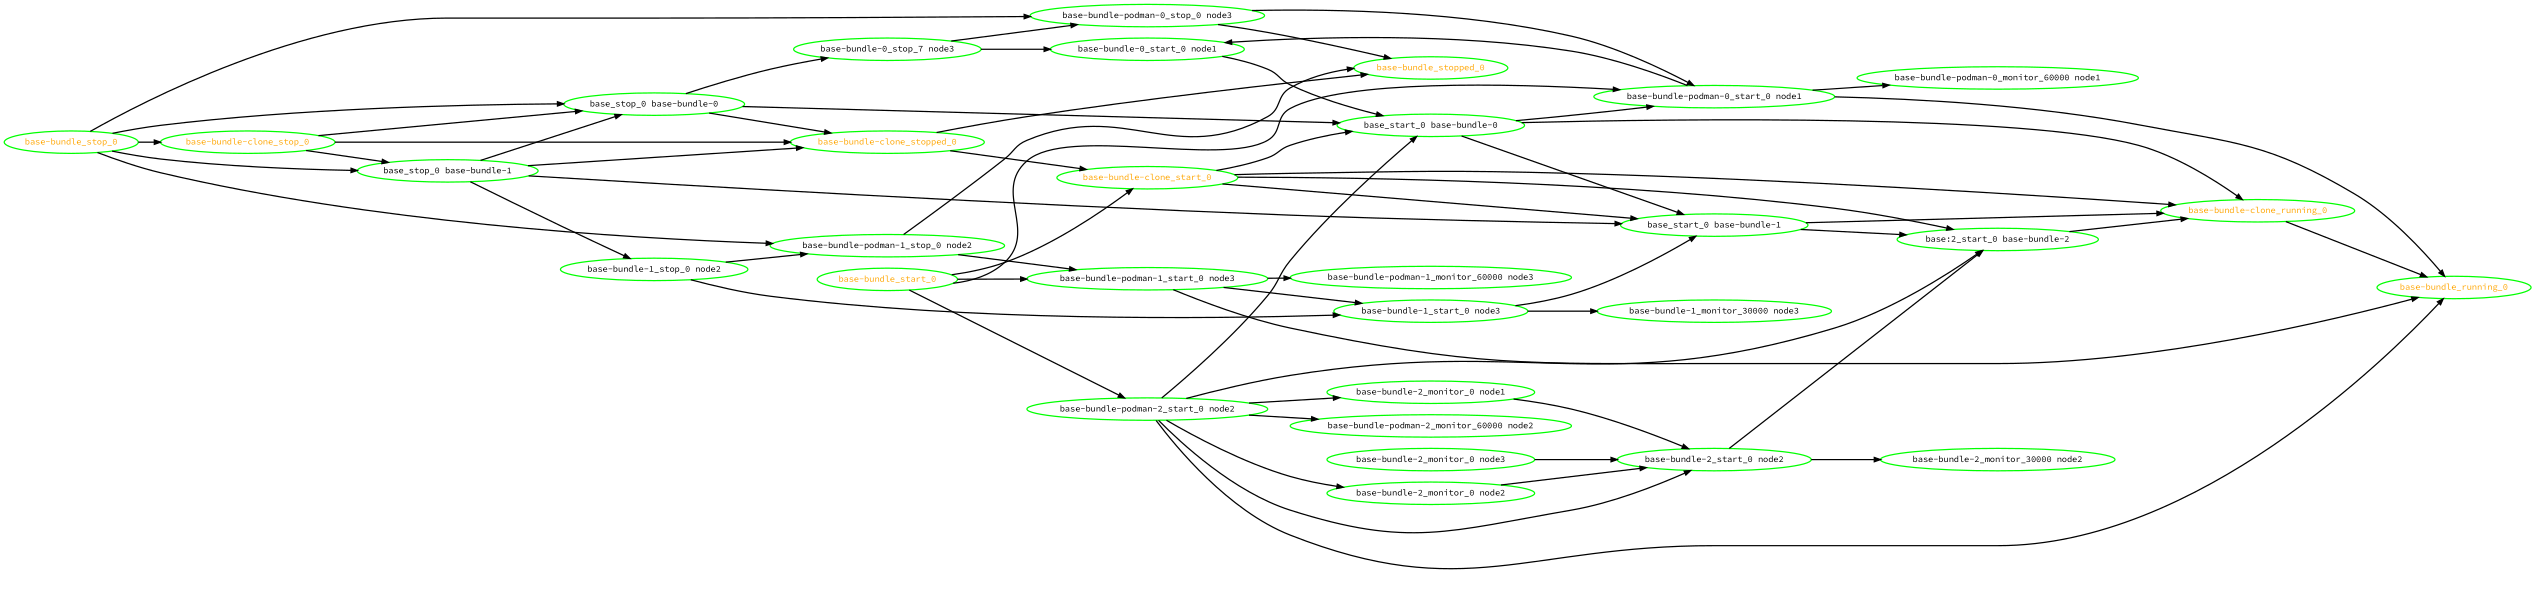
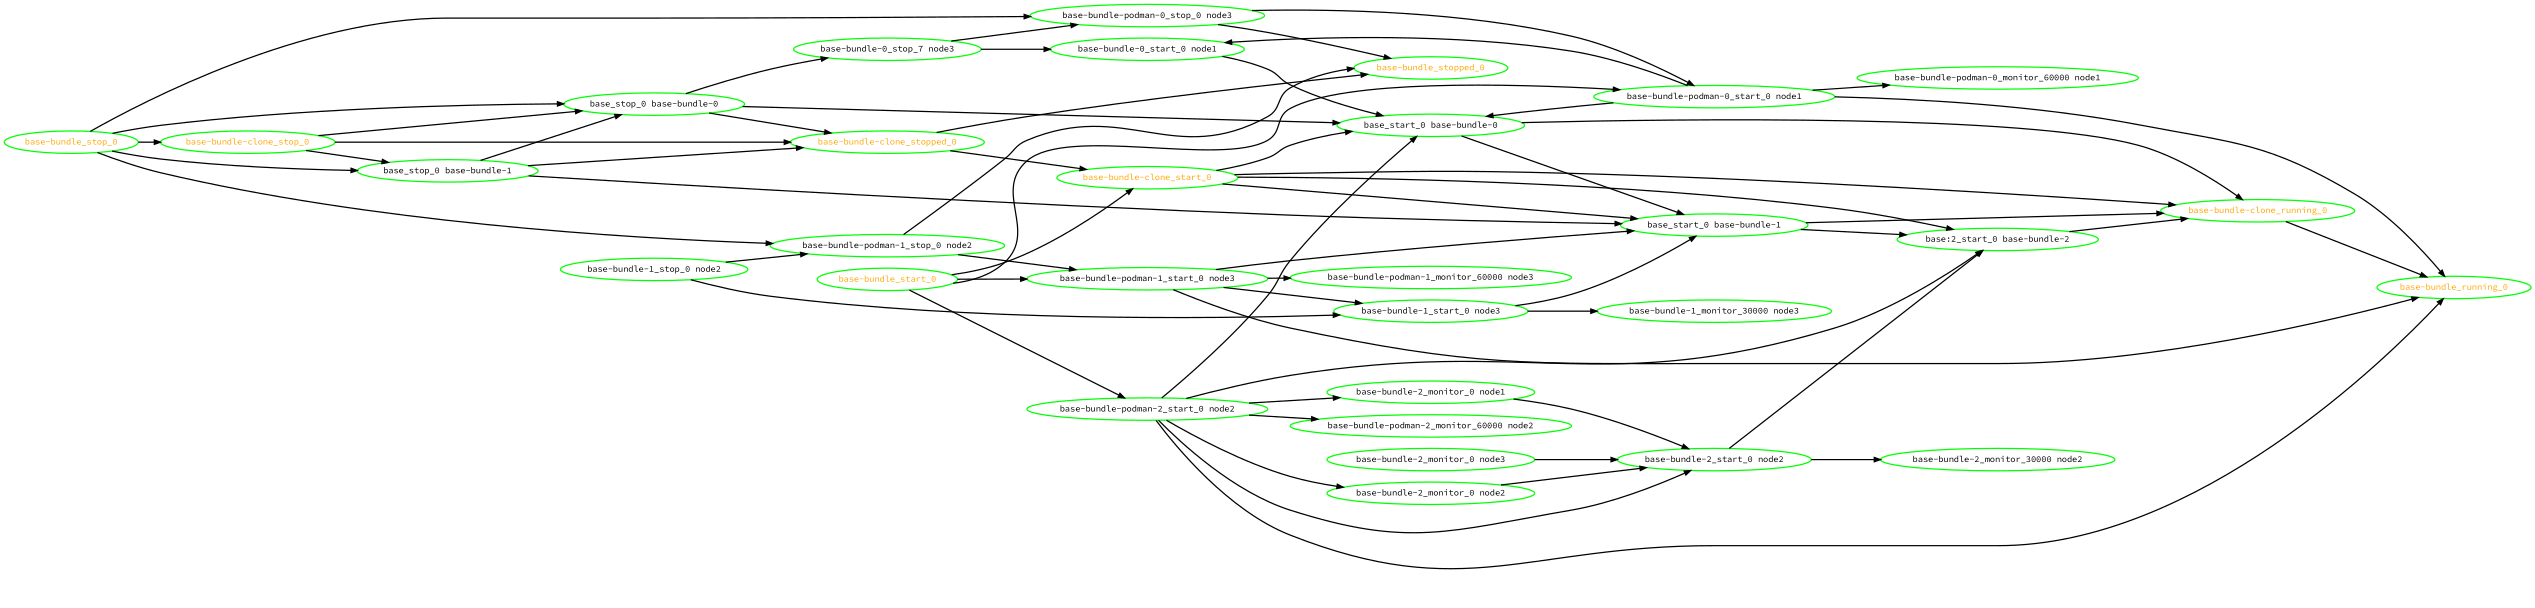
edge "base_start_0 base-bundle-0" -> "base-bundle-podman-0_start_0 node1": reversed
edge "base_stop_0 base-bundle-1" -> "base-bundle-1_stop_0 node2": removed
edge "base-bundle-podman-1_start_0 node3" -> "base_start_0 base-bundle-1": added
